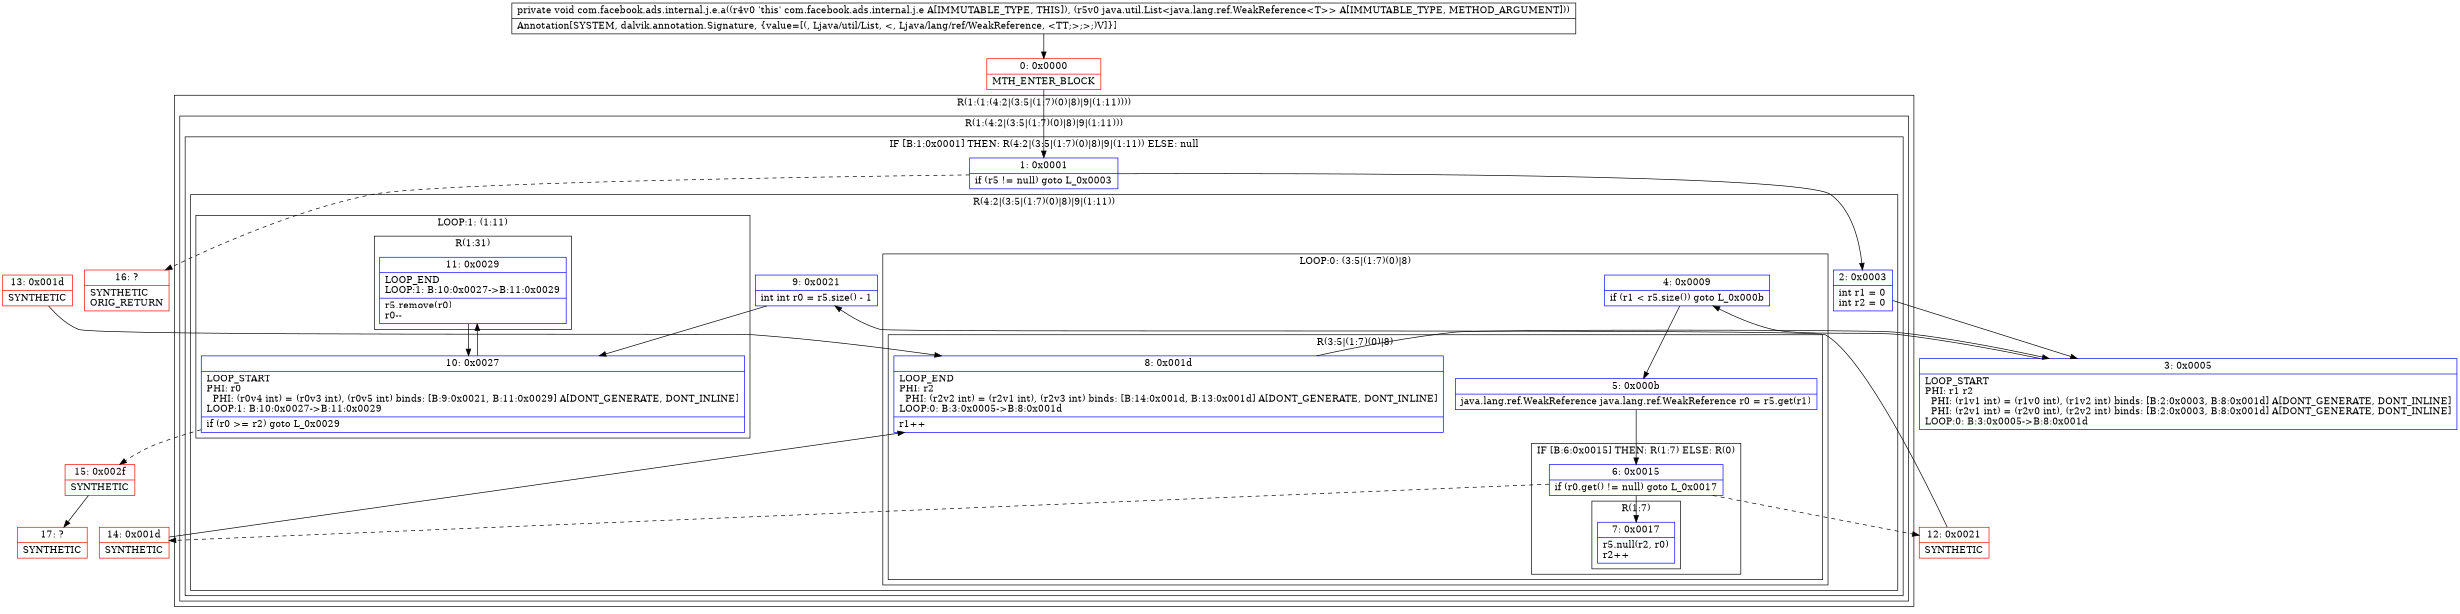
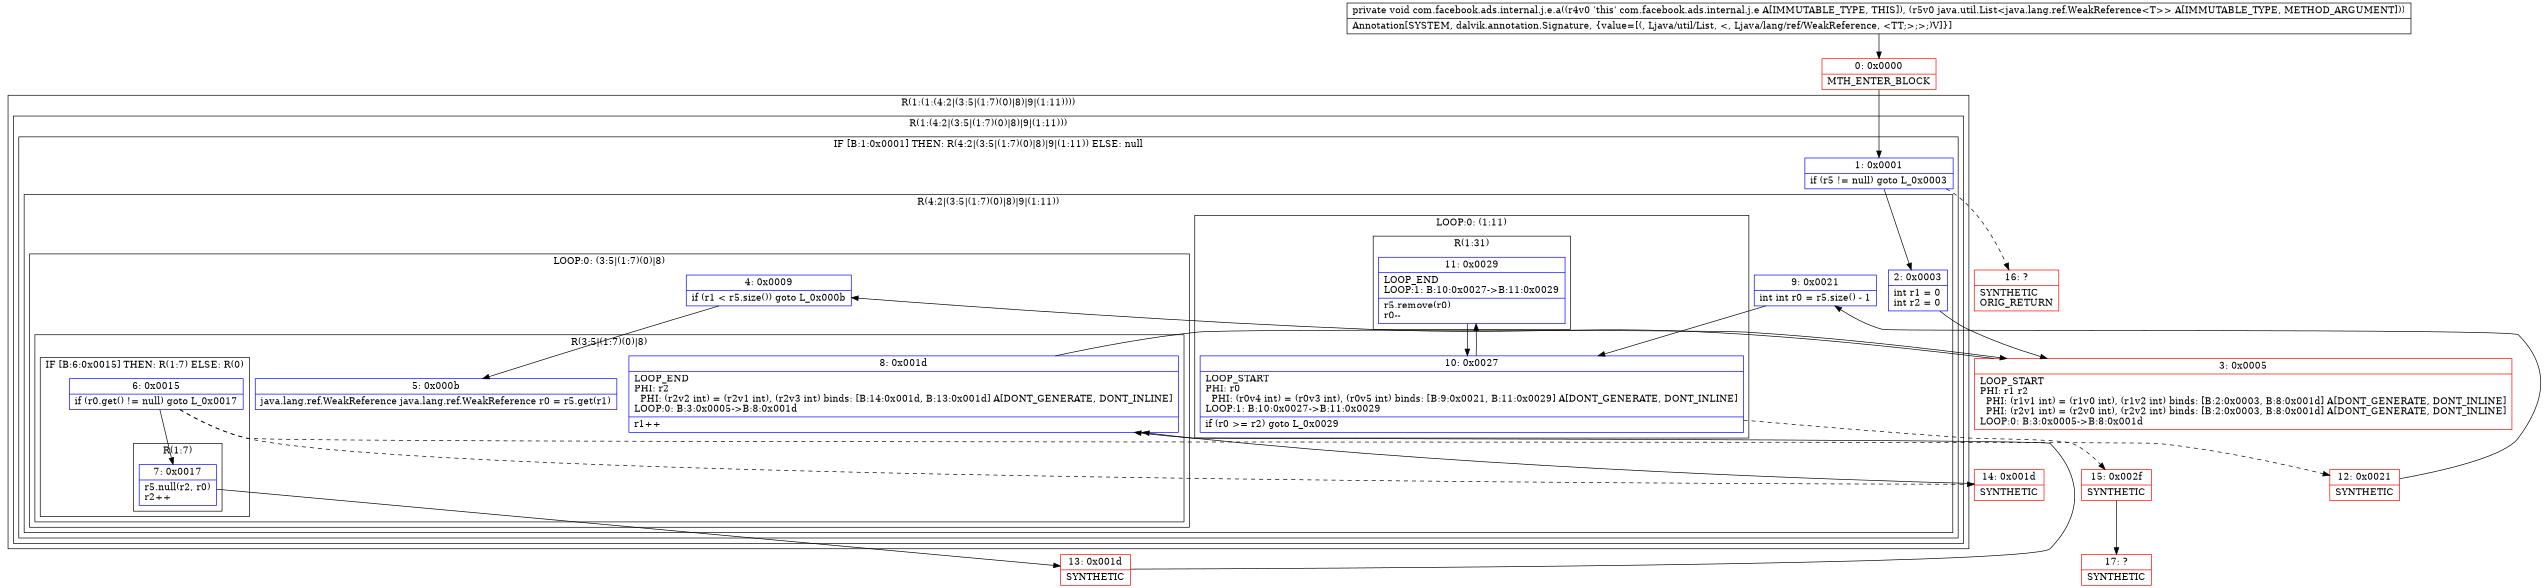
cluster "LOOP:1: (1:11)": label "LOOP:1: (1:11)" -> "LOOP:0: (1:11)"
node "3: 0x0005": color blue -> red
edge "5: 0x000b" -> "6: 0x0015": removed
edge "7: 0x0017" -> "13: 0x001d": added
